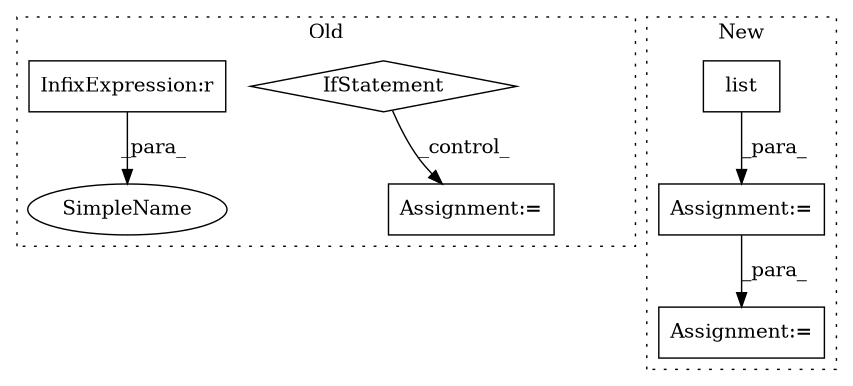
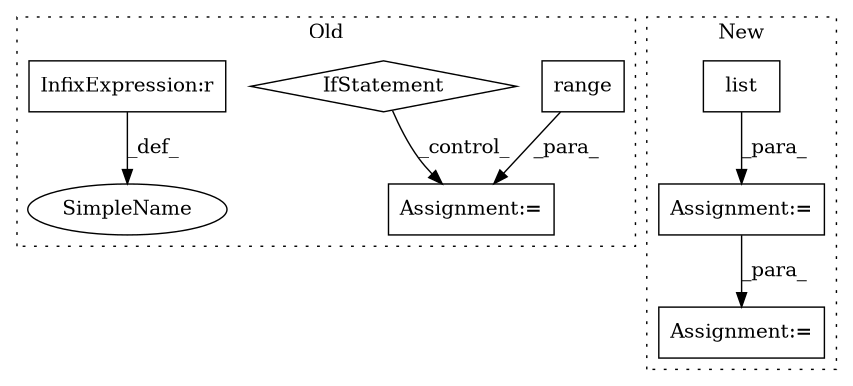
node "range": added
edge "InfixExpression:r" -> "SimpleName": label "_para_" -> "_def_"
